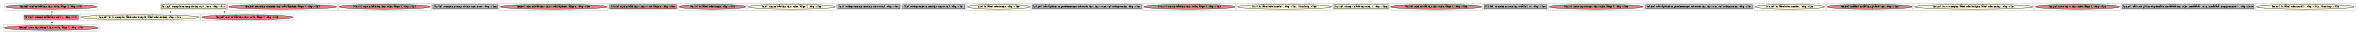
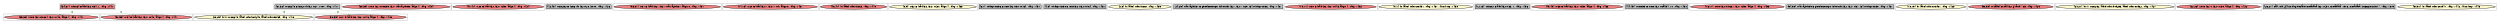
node "[31/32]  %cmp48 = icmp ult i32 %27, 1000, !dbg !1417": fillcolor lemonchiffon -> grey
node "[14/15]  %29 = load i32**, i32*** %b, align 8, !dbg !1431": shape box -> ellipse
node "[12/13]  %inc61 = add i32 %33, 1, !dbg !1436": fillcolor lemonchiffon -> grey
edge "[52/53]  %34 = load i32, i32* %i46, align 4, !dbg !1441" -> "[34/37]  %inc64 = add i32 %34, 1, !dbg !1441": reversed
